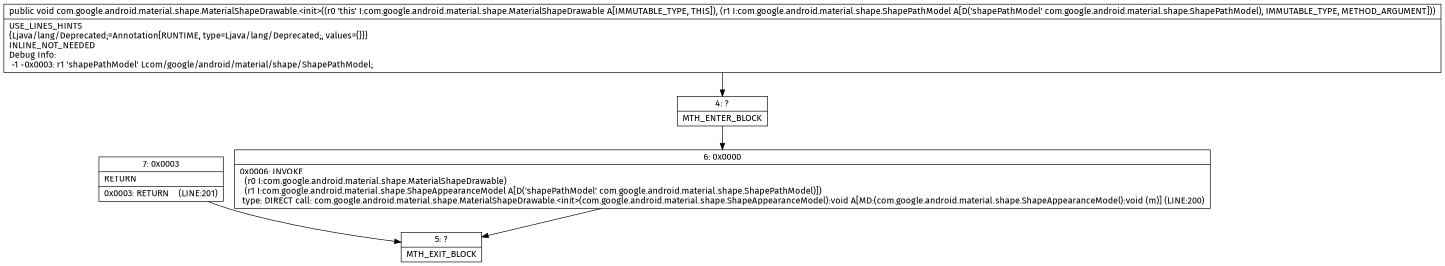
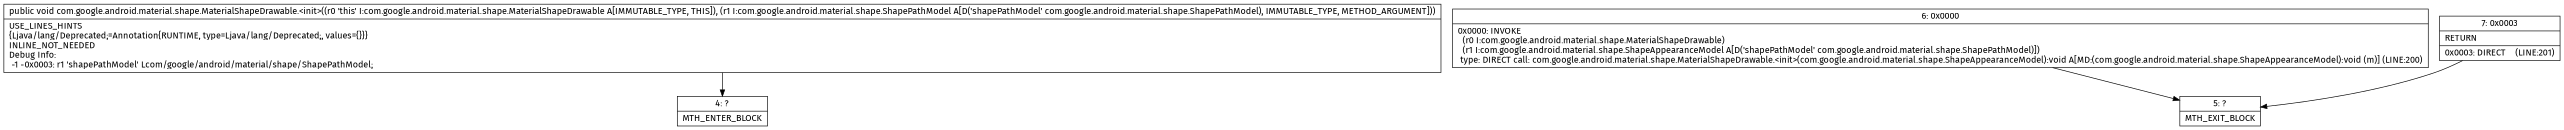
edge "4: ?" -> "6: 0x0000": removed
node "6: 0x0000": text "0x0006: INVOKE" -> "0x0000: INVOKE"
node "7: 0x0003": text "0x0003: RETURN    (LINE:201)" -> "0x0003: DIRECT    (LINE:201)"
